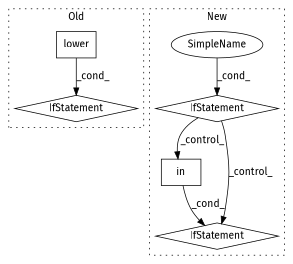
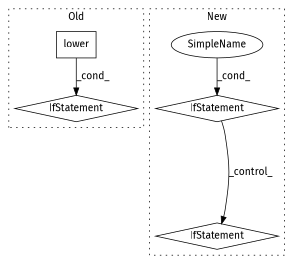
node "in": removed
